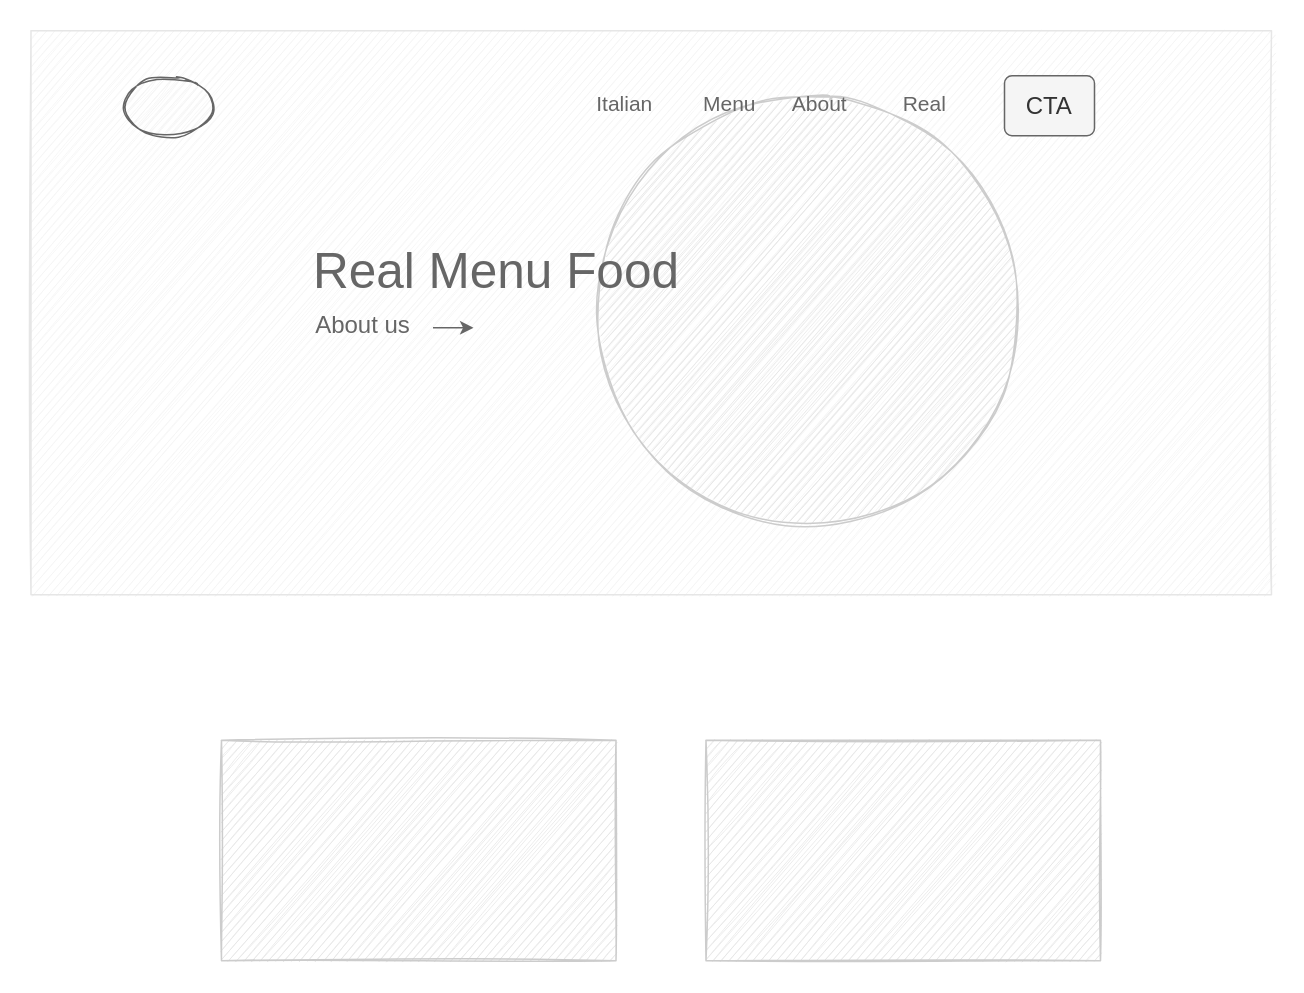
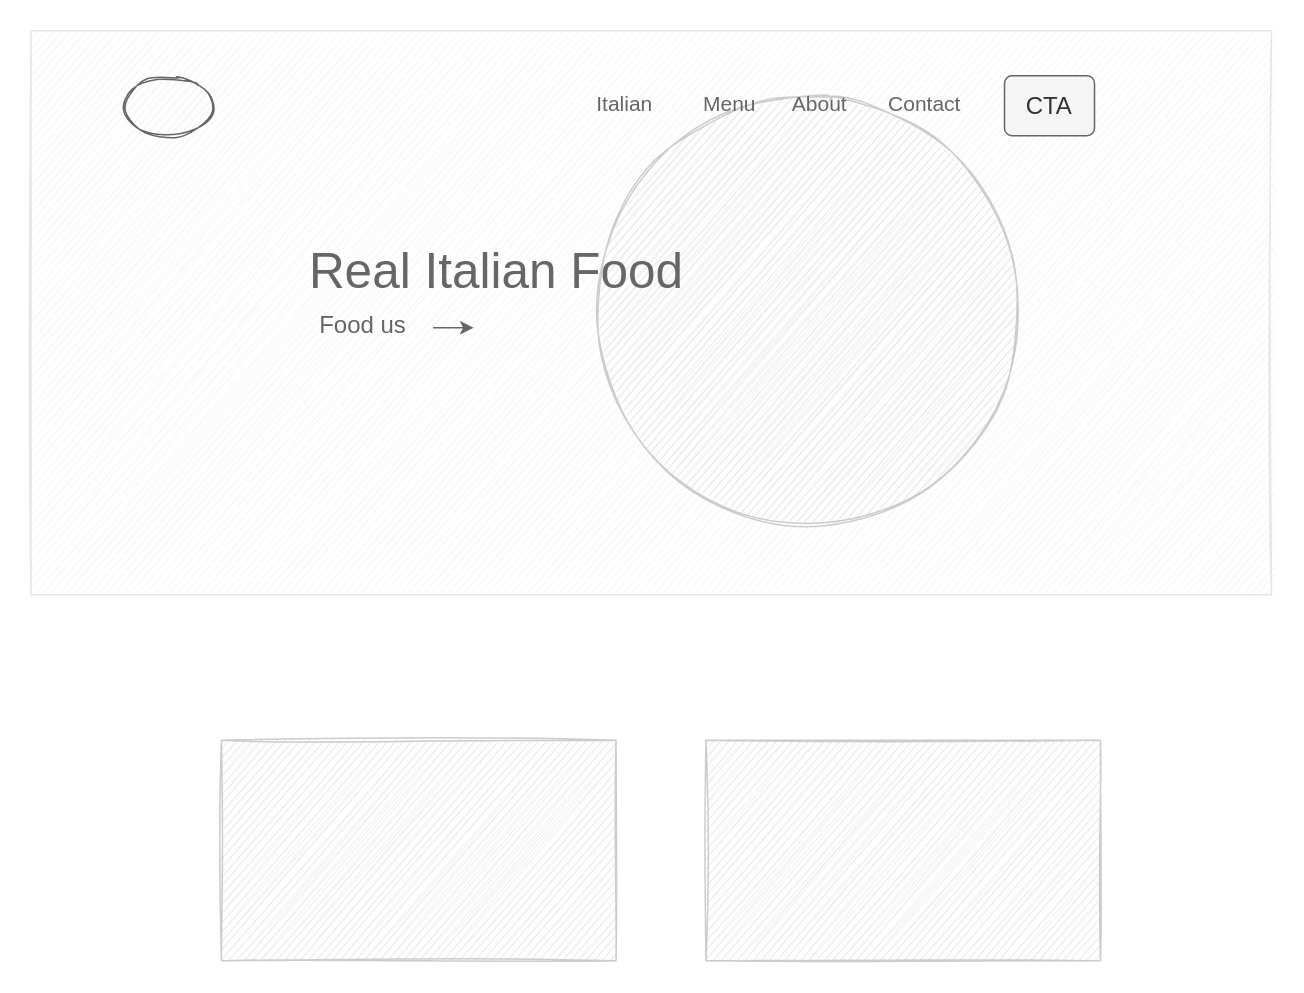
node "Real": label "Real" -> "Contact"
node "Real Menu Food": label "Real Menu Food" -> "Real Italian Food"
node "About us": label "About us" -> "Food us"
